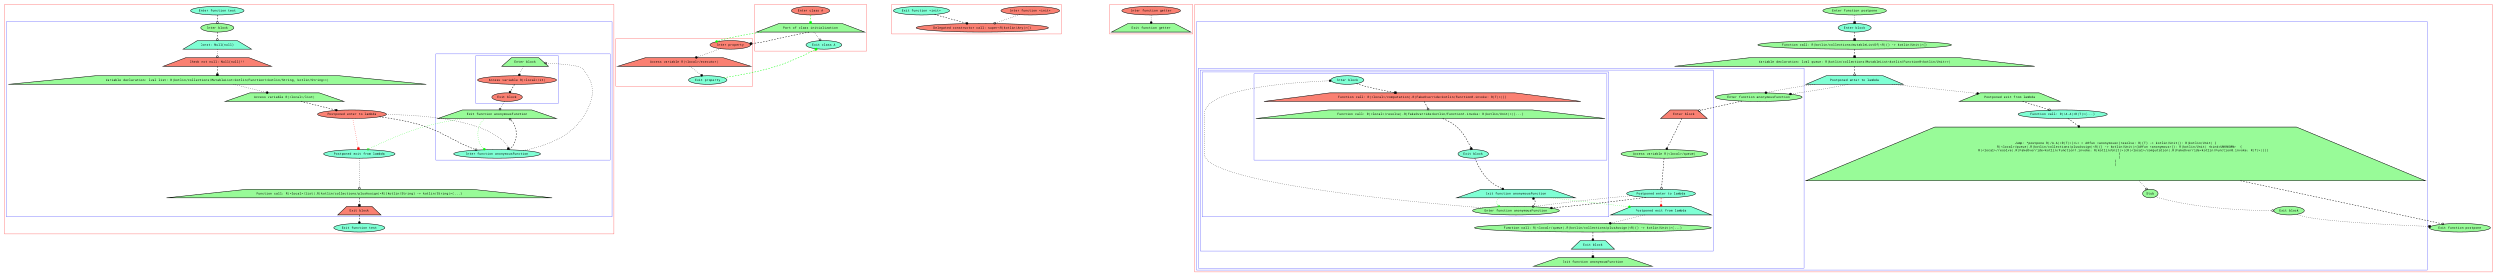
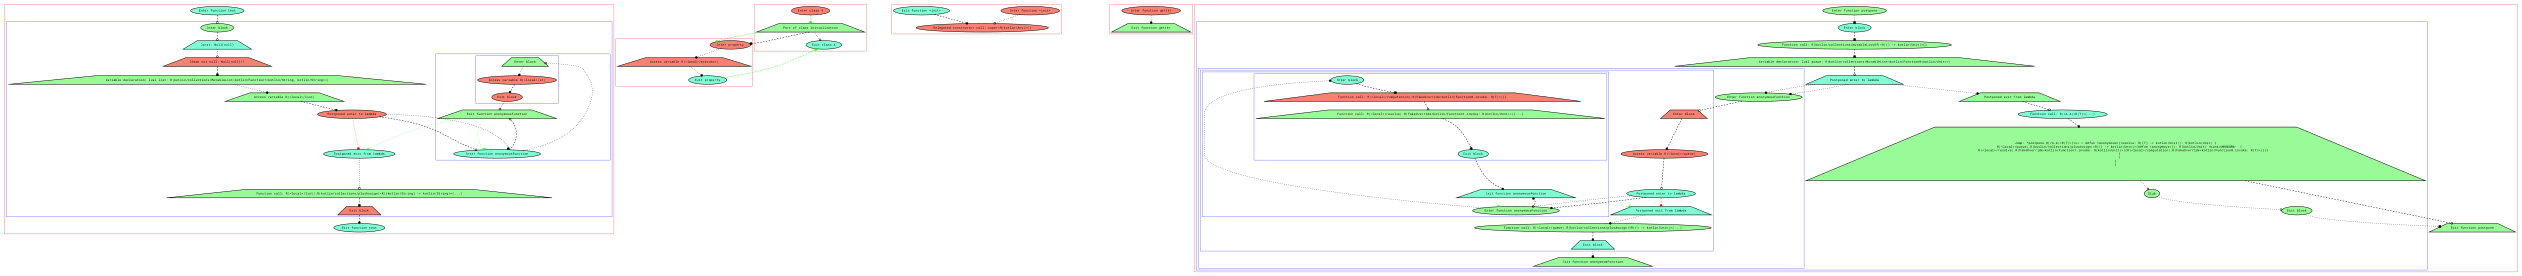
node "Access variable R|<local>/queue|": fillcolor palegreen -> salmon
node "Exit function postpone": shape ellipse -> trapezium
